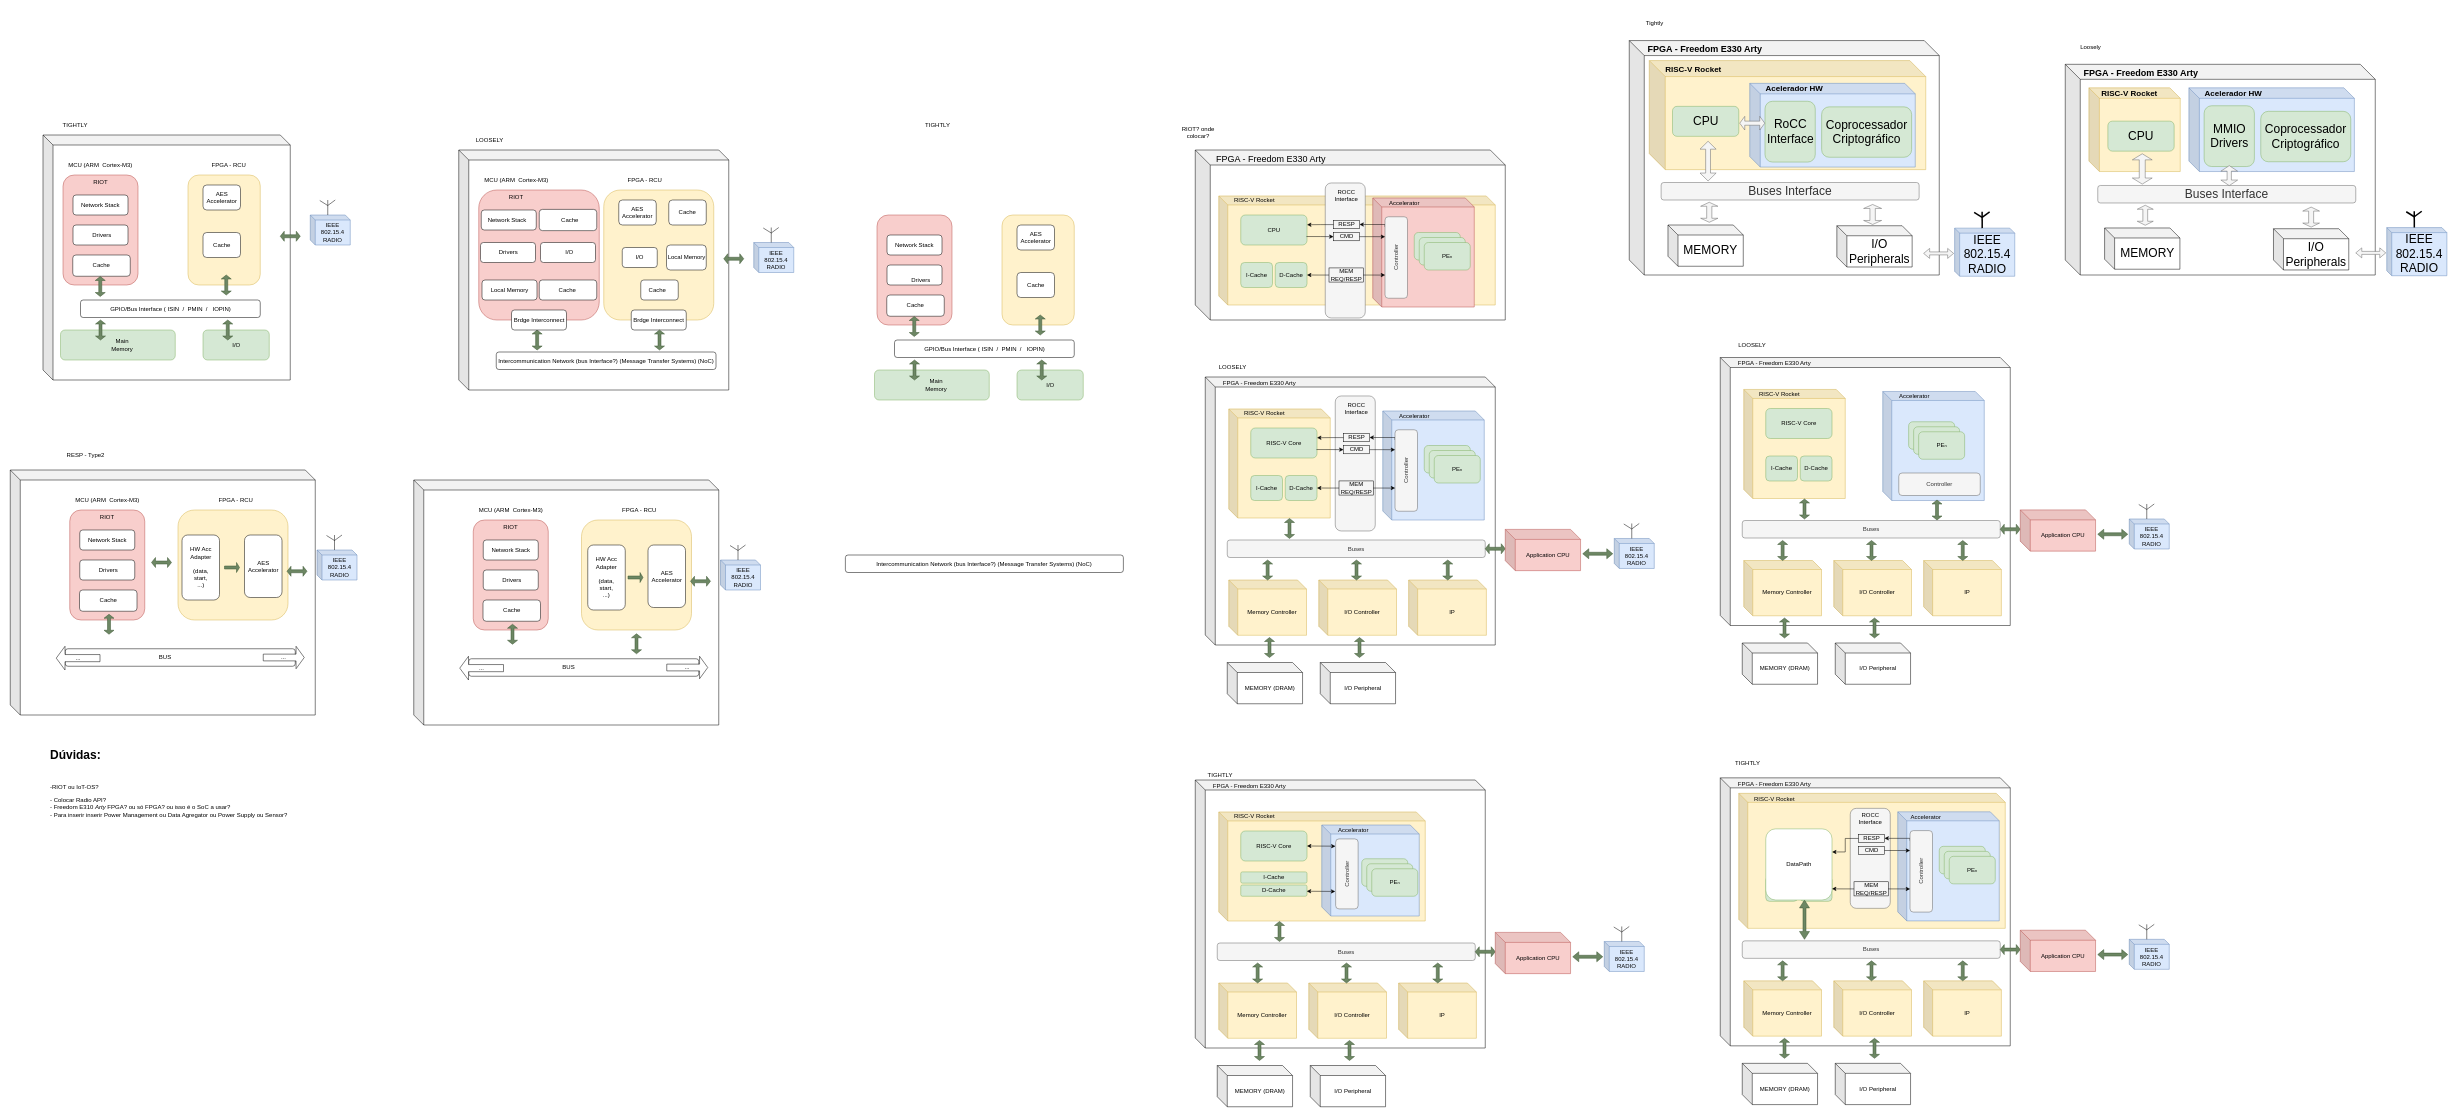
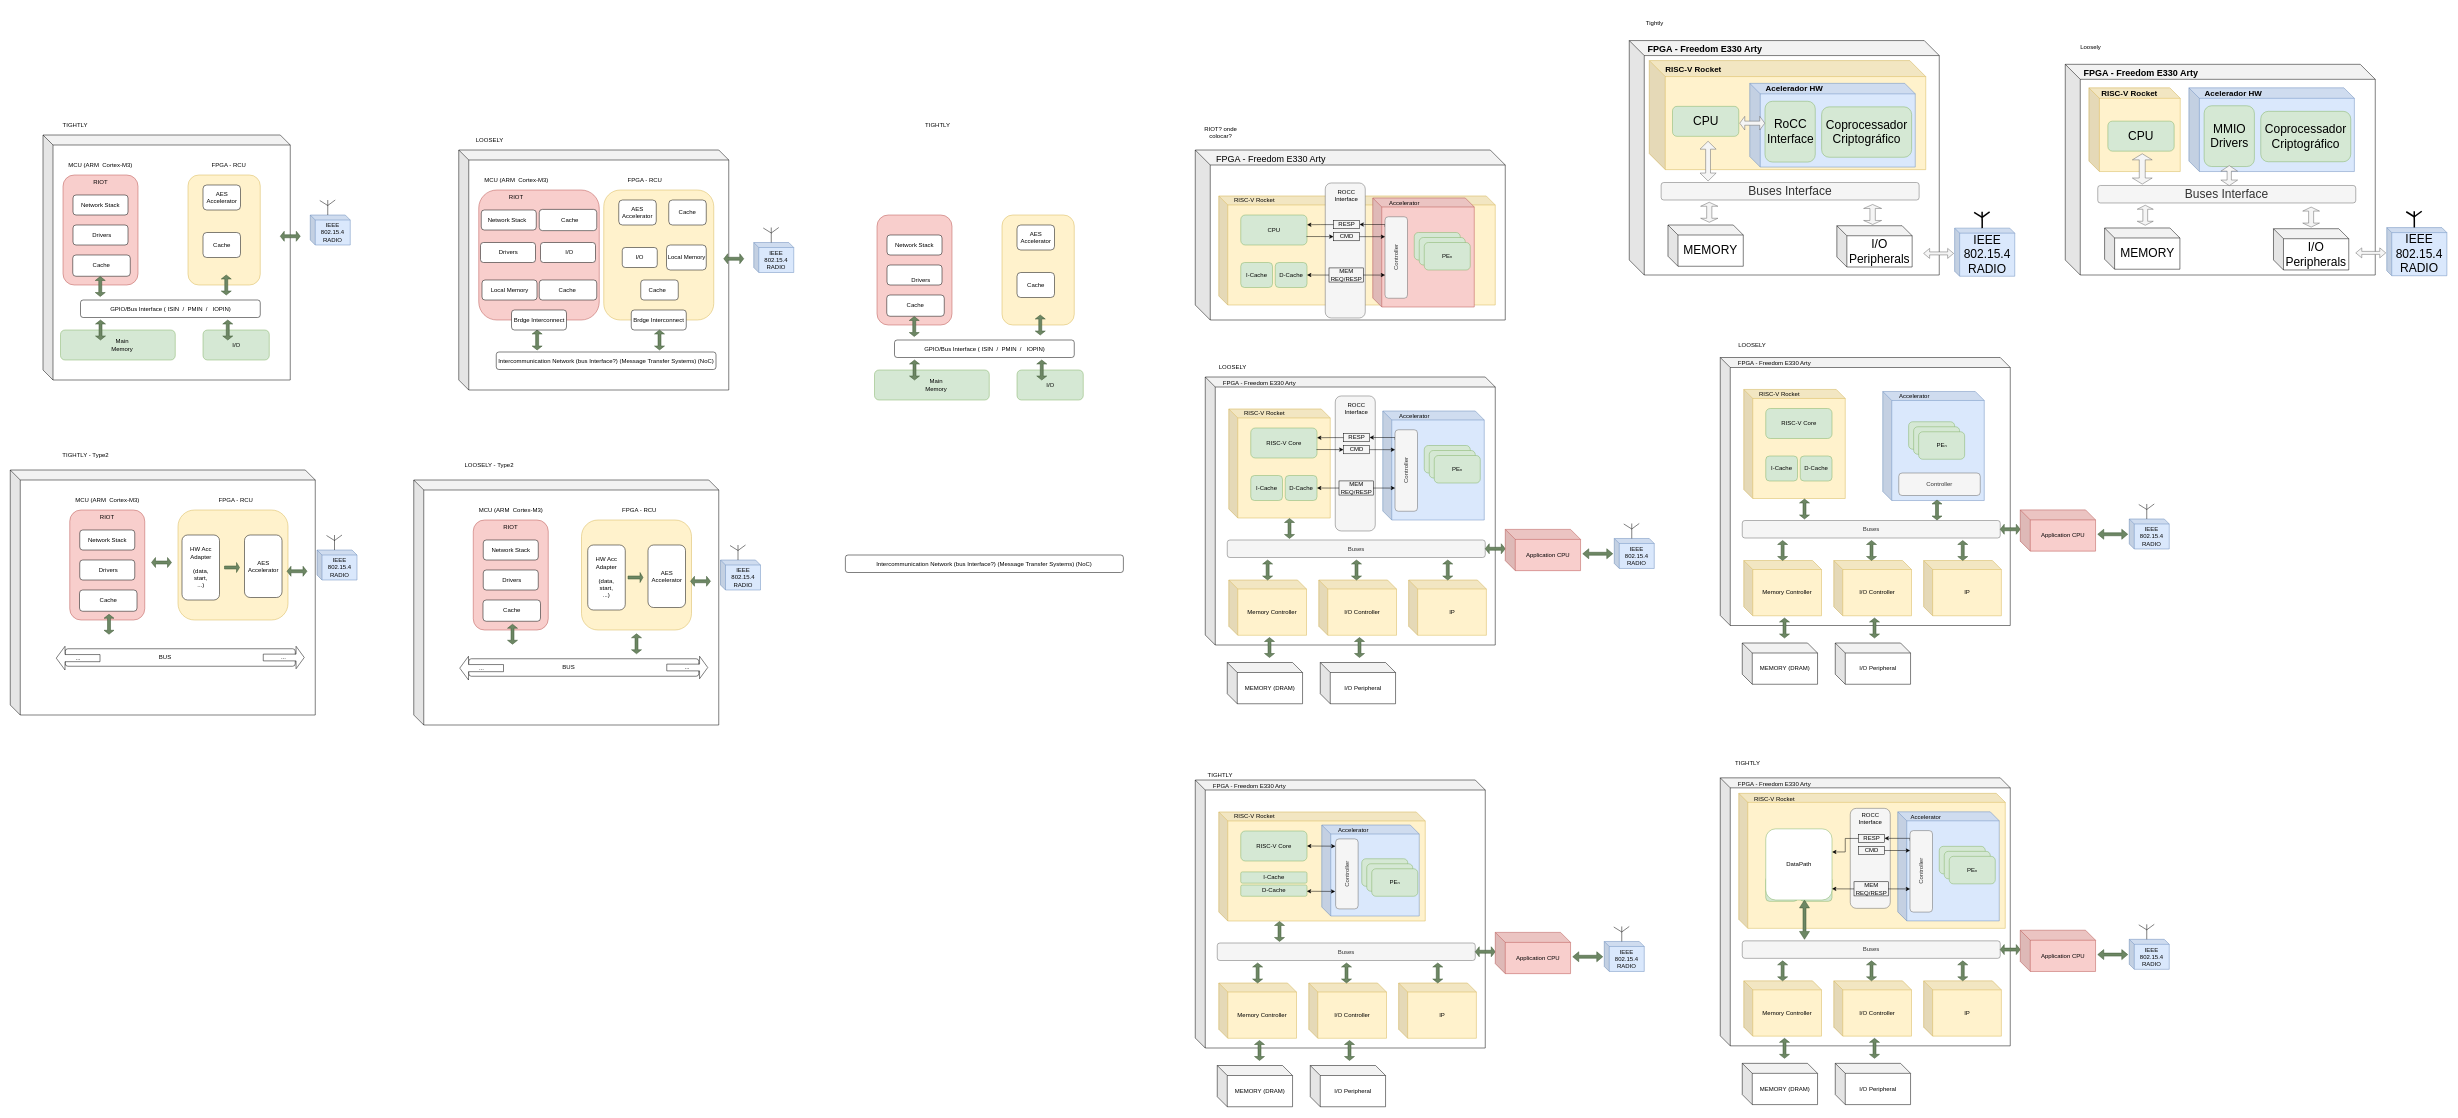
node "RIOT? onde colocar?": moved (1198, 132) -> (1221, 132)
node "RESP - Type2": label "RESP - Type2" -> "TIGHTLY - Type2"
node "LOOSELY - Type2": added
node "Dúvidas: -RIOT ou IoT-OS? - Colocar Radio API? - Freedom E310 Arty FPGA? ou só FPGA? ou isso é o SoC a usar? - Para inserir inserir Power Management ou Data Agregator ou Power Supply ou Sensor?": removed
